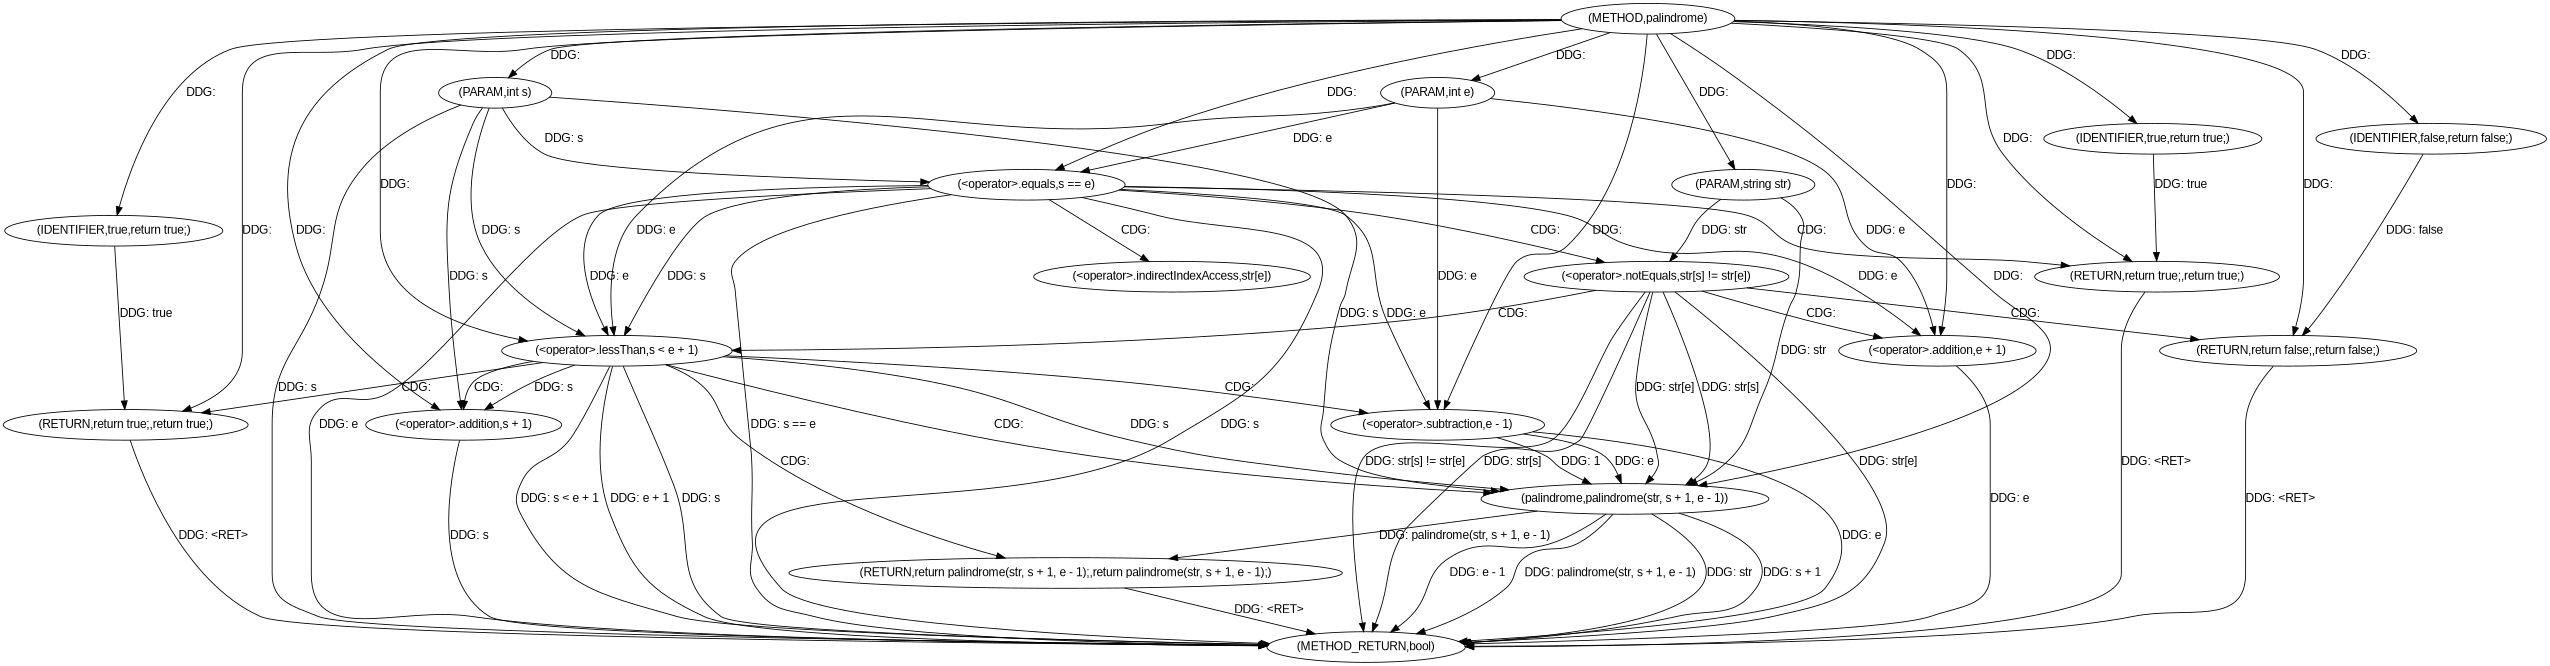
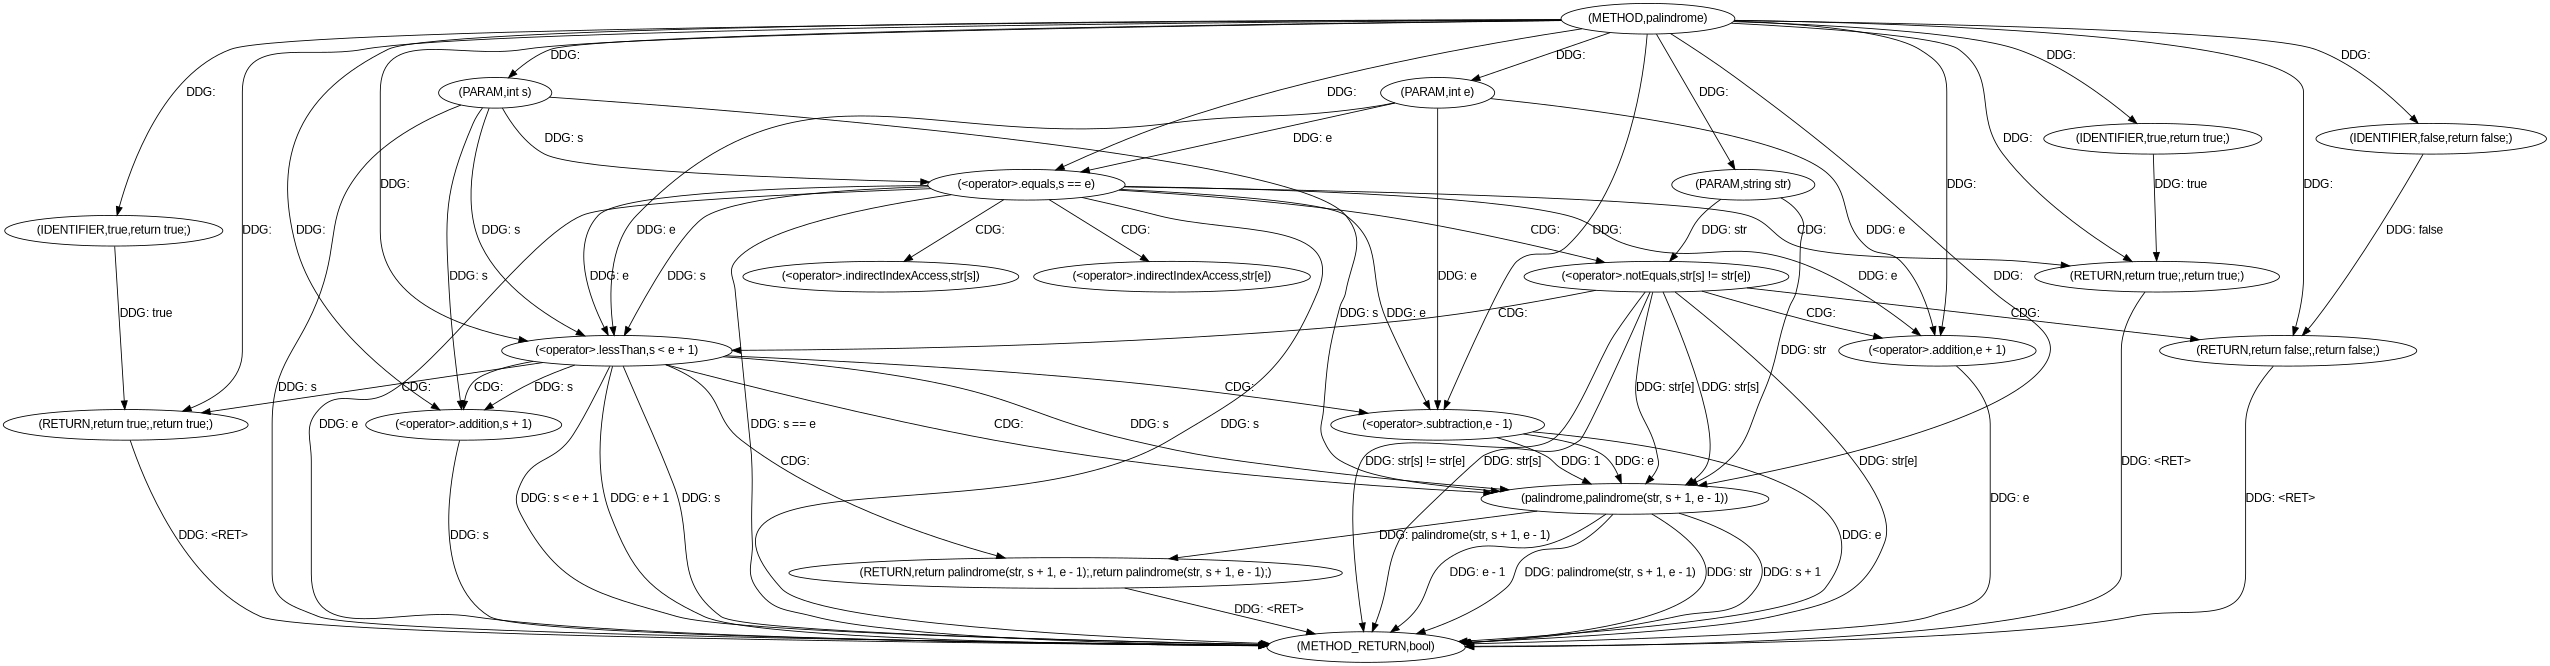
node "(<operator>.indirectIndexAccess,str[s])": added
